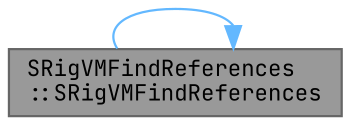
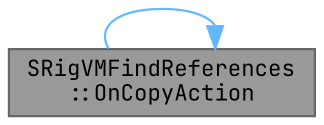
node "SRigVMFindReferences ::SRigVMFindReferences": label "SRigVMFindReferences ::SRigVMFindReferences" -> "SRigVMFindReferences ::OnCopyAction"
